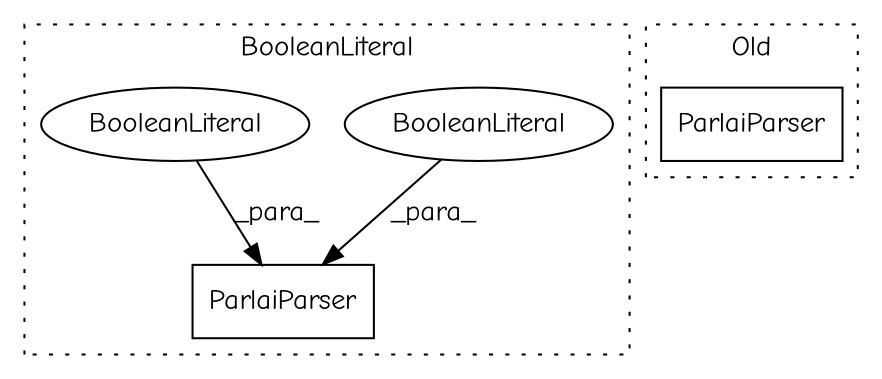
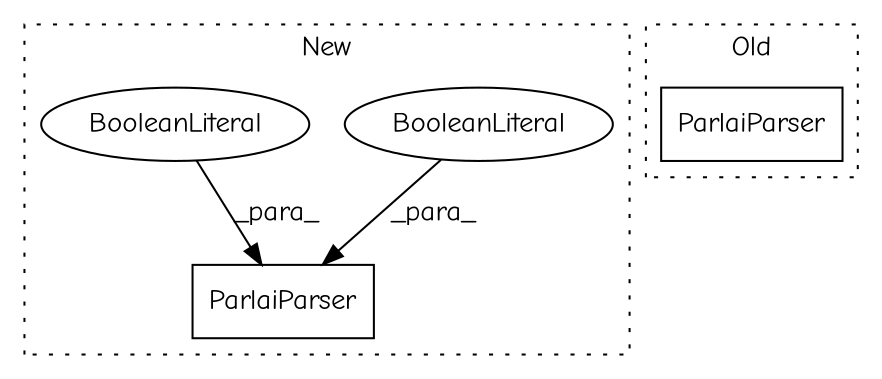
cluster "BooleanLiteral": label "BooleanLiteral" -> "New"
